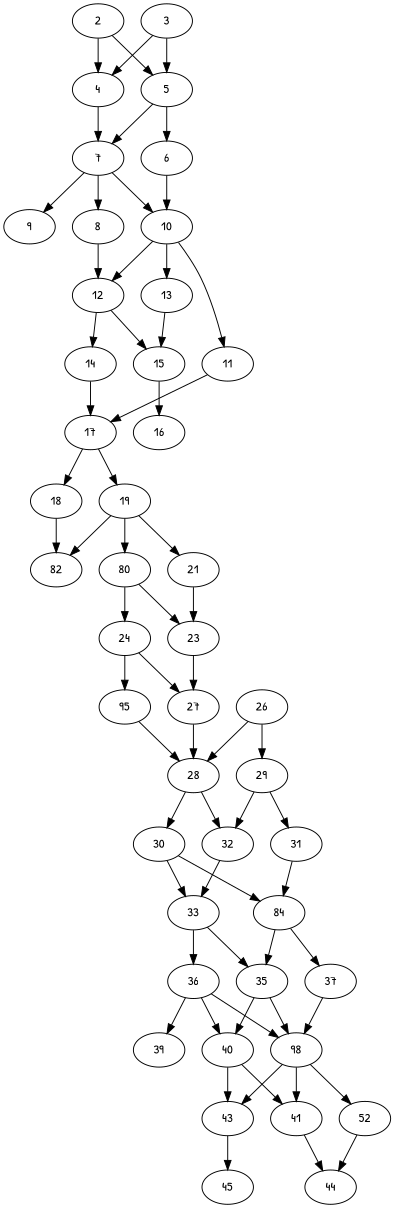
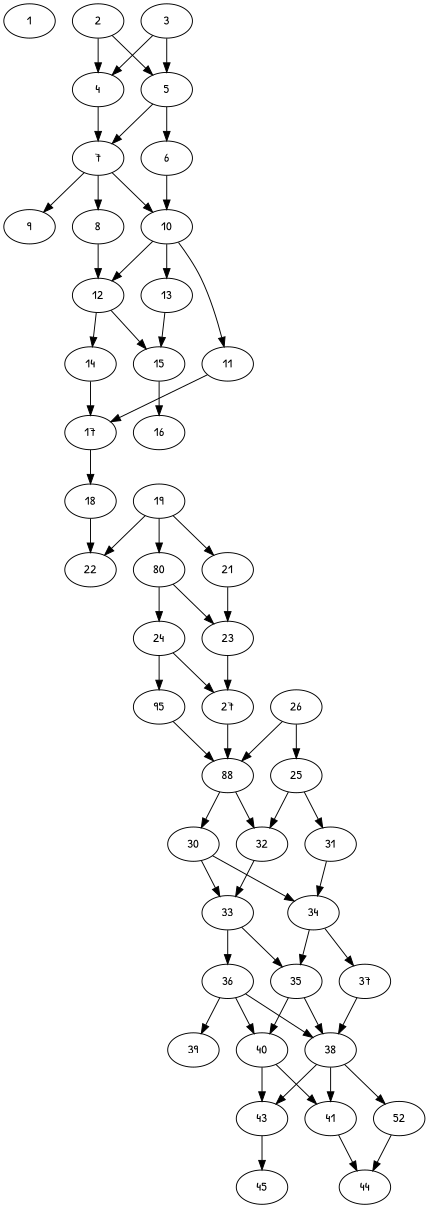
node "1": added
edge "17" -> "19": removed
node "82": label "82" -> "22"
node "28": label "28" -> "88"
node "29": label "29" -> "25"
node "84": label "84" -> "34"
node "98": label "98" -> "38"
